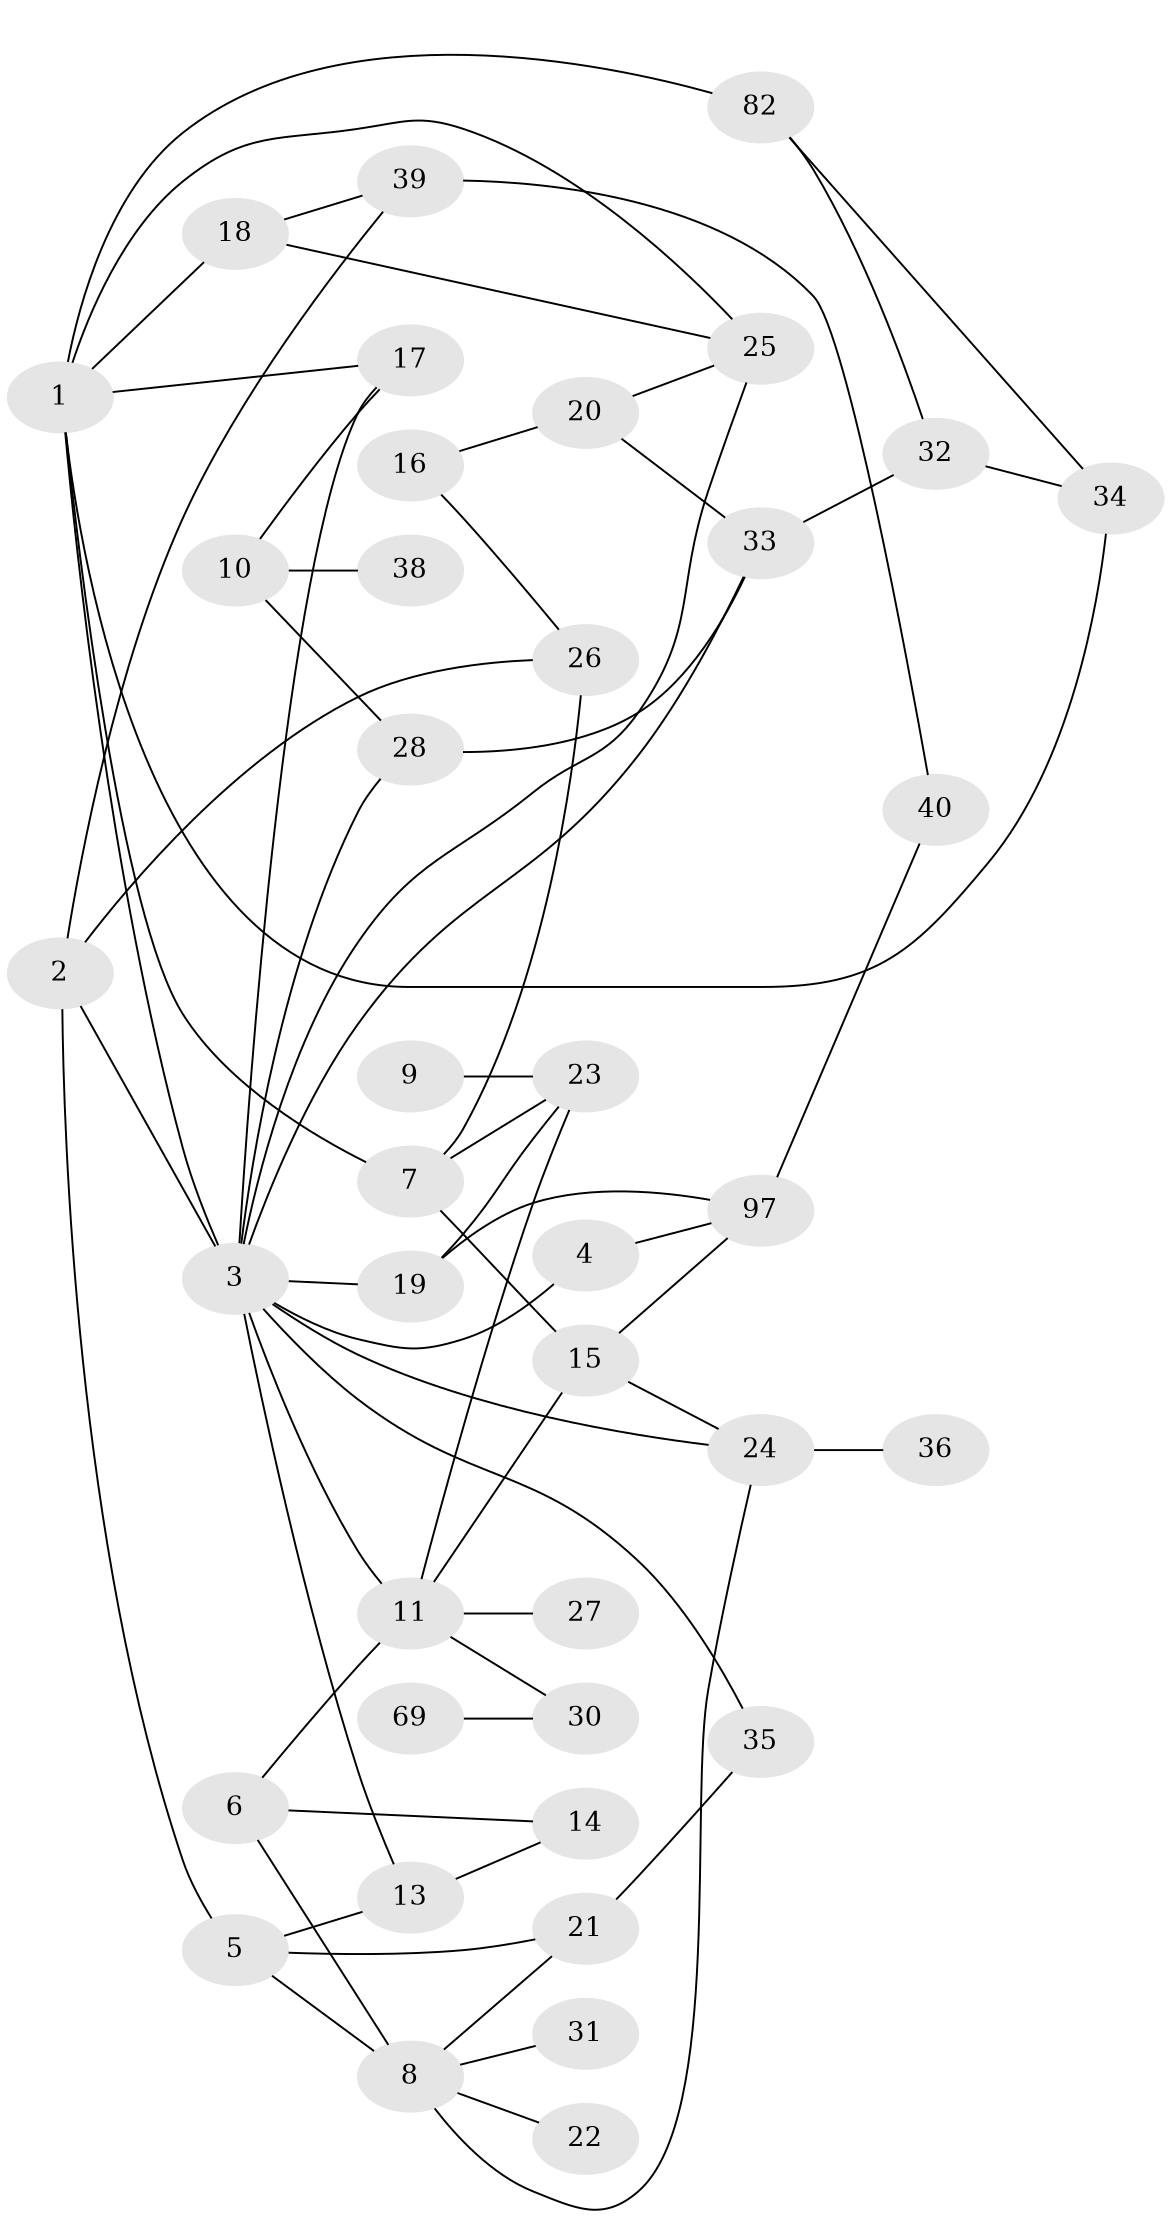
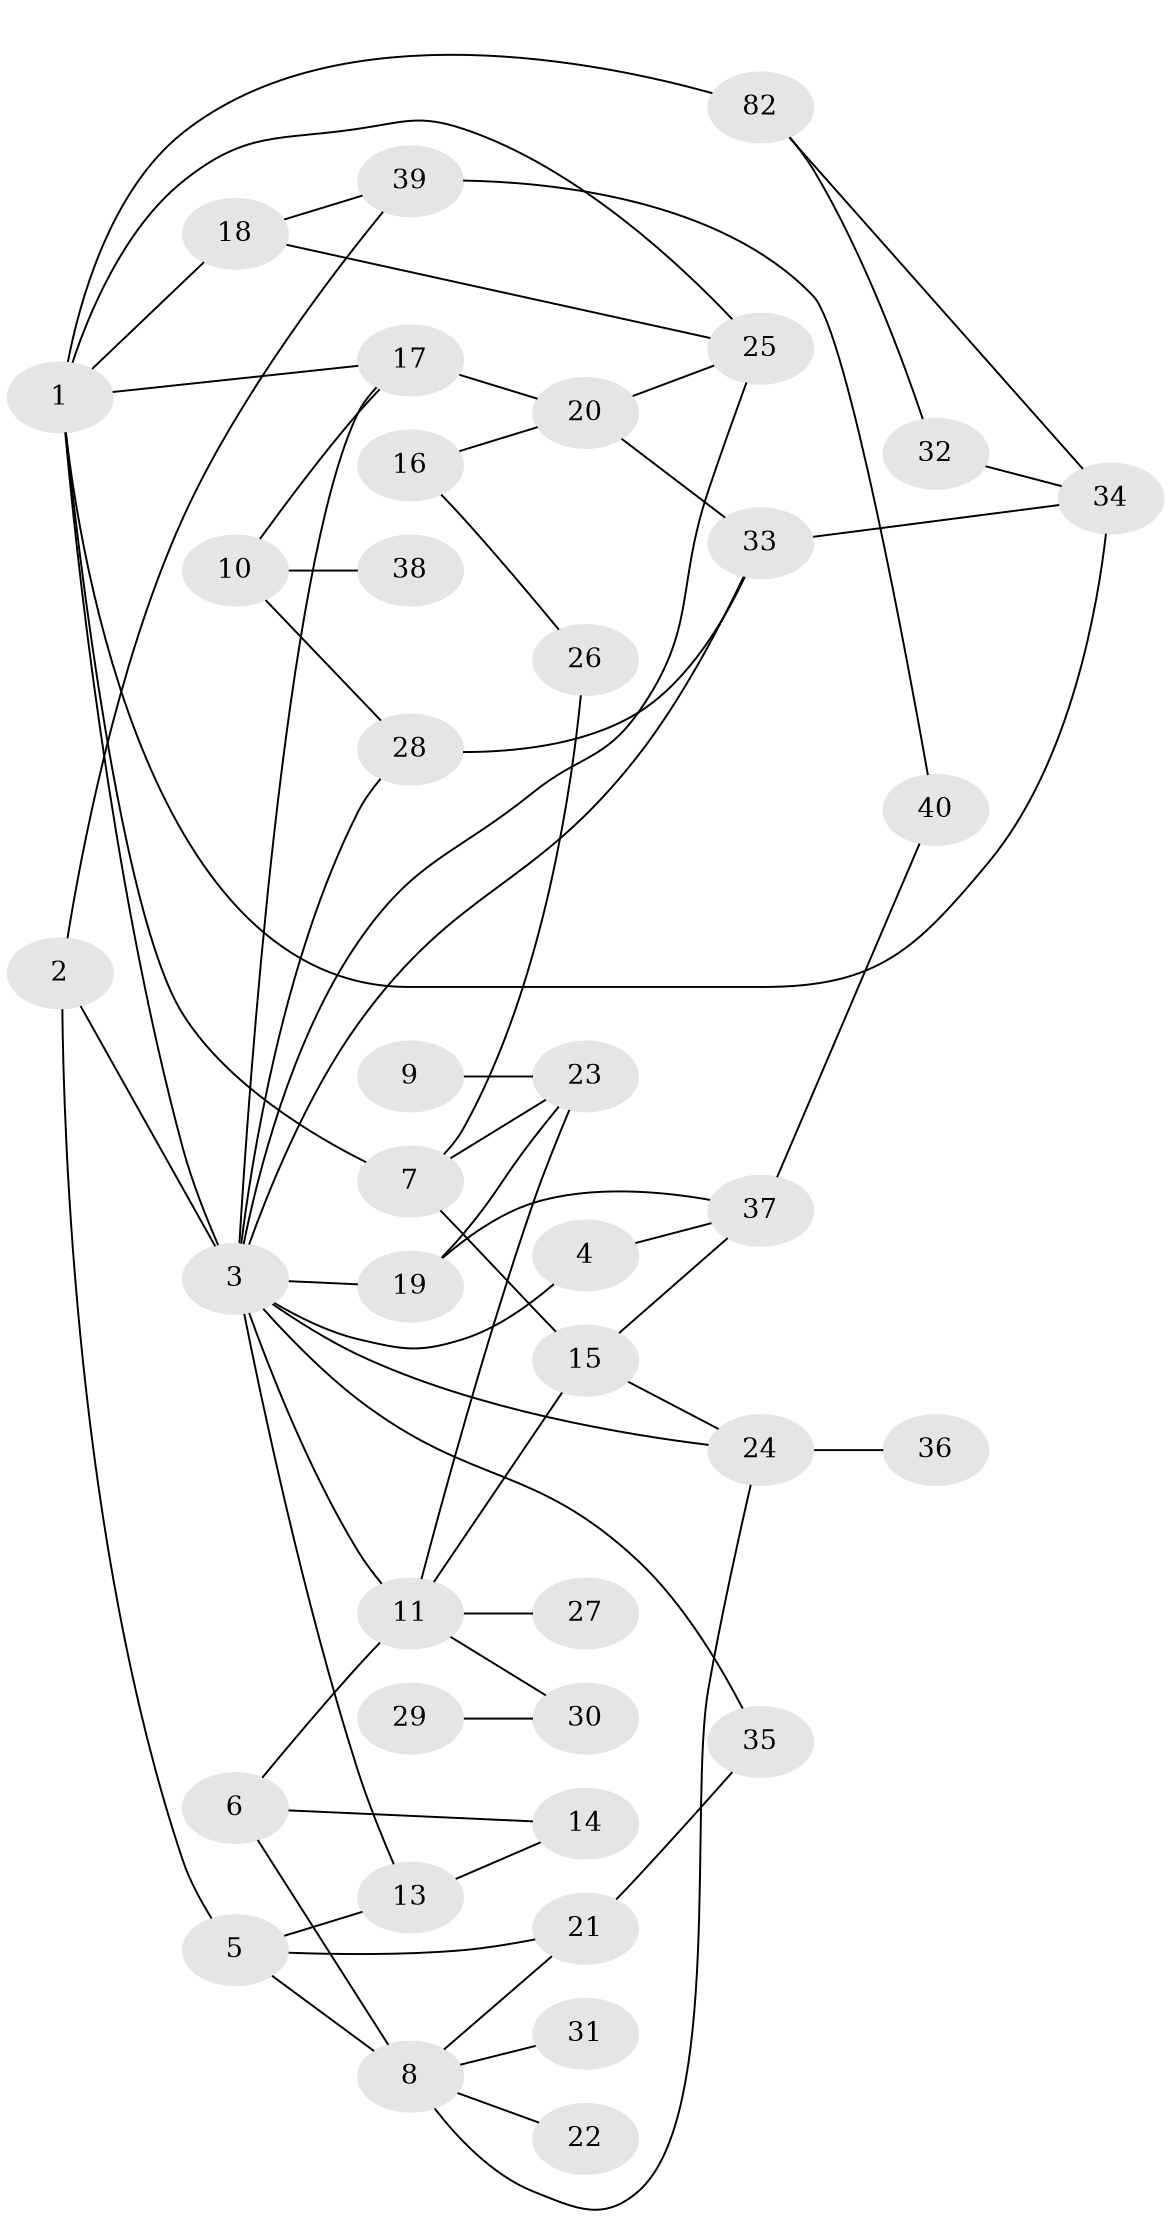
edge "17" -- "20": added
edge "32" -- "33": now "34" -- "33"
edge "26" -- "2": removed
node "97": label "97" -> "37"
node "69": label "69" -> "29"
